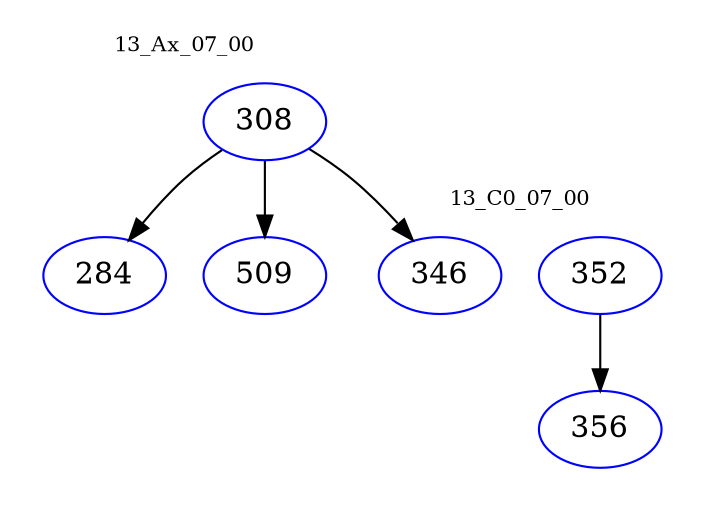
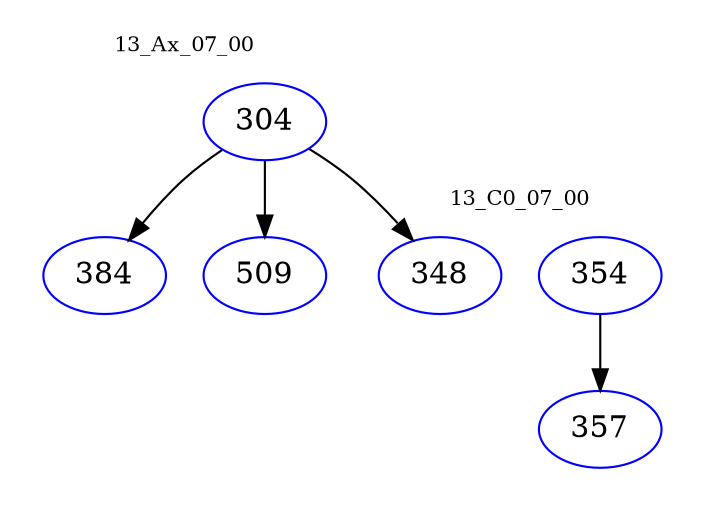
node "308": label "308" -> "304"
node "284": label "284" -> "384"
node "346": label "346" -> "348"
node "352": label "352" -> "354"
node "356": label "356" -> "357"
